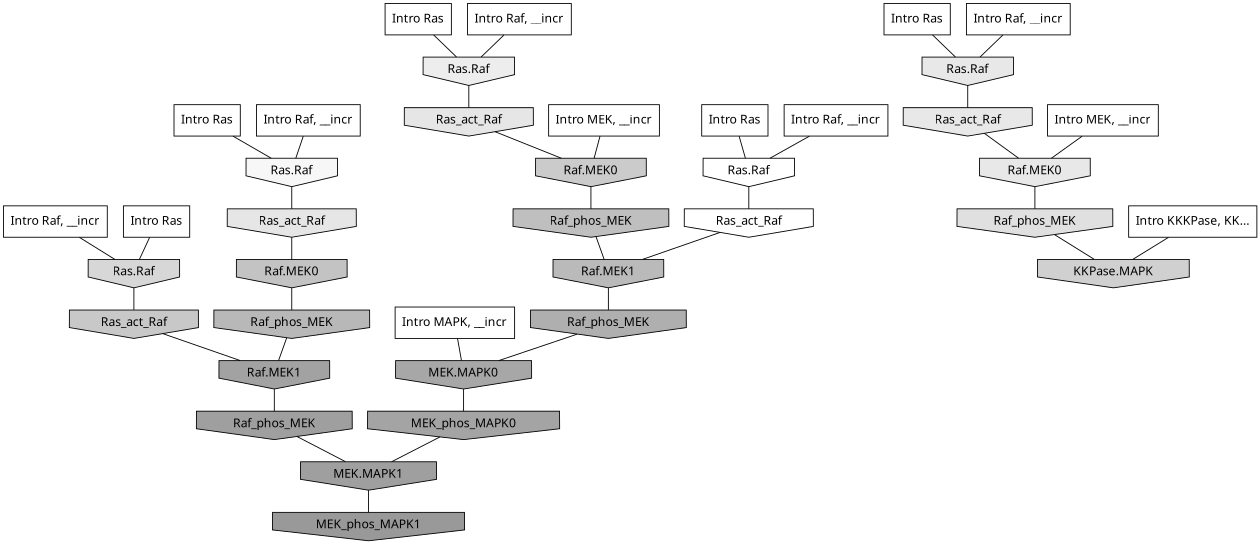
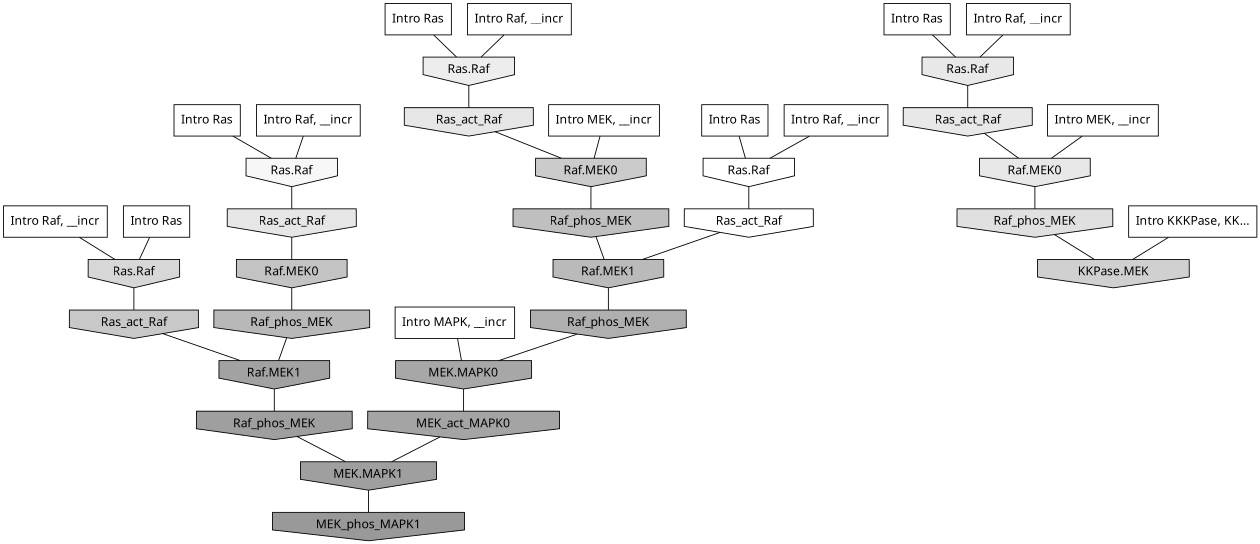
node "KKPase.MAPK": label "KKPase.MAPK" -> "KKPase.MEK"
node "MEK_phos_MAPK0": label "MEK_phos_MAPK0" -> "MEK_act_MAPK0"
